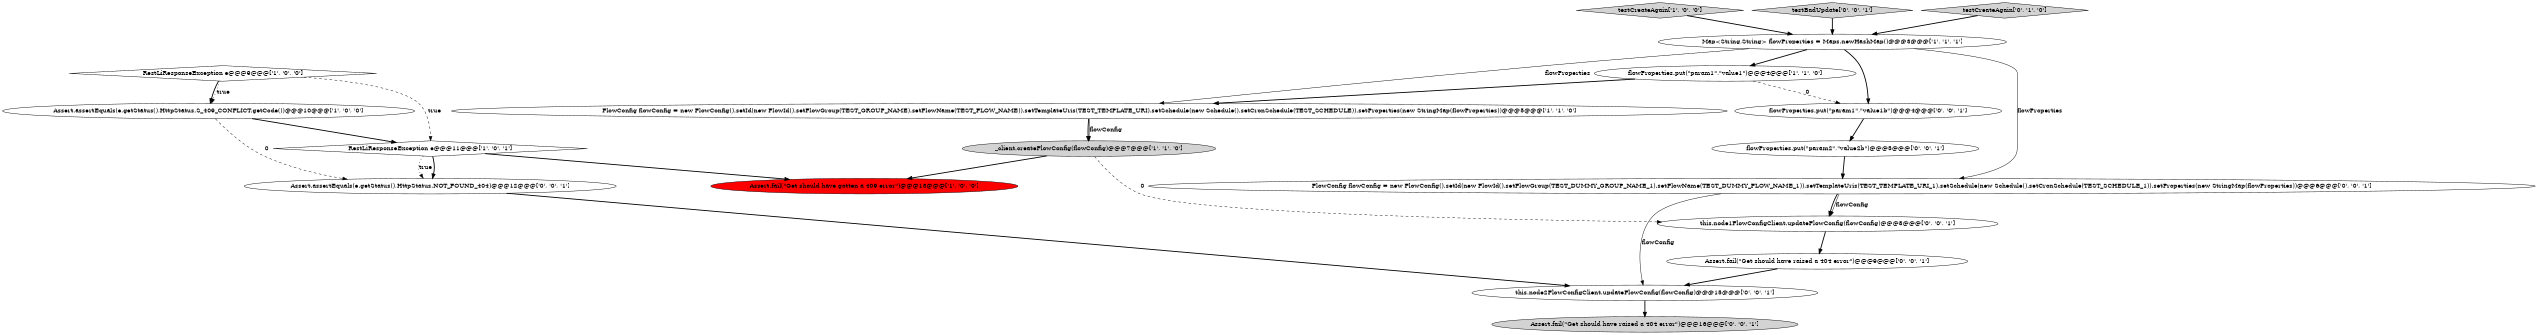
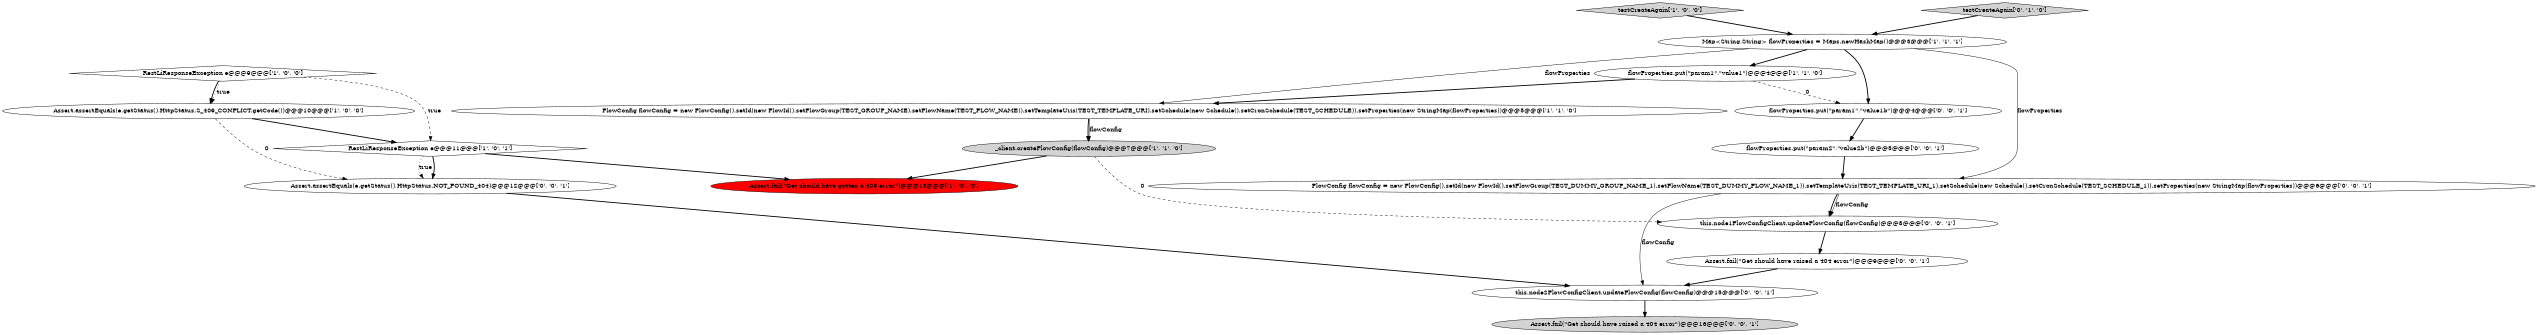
node "testBadUpdate['0', '0', '1']": removed
